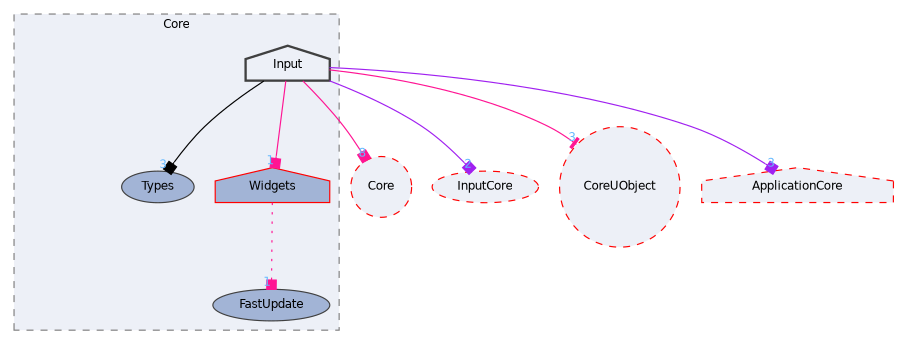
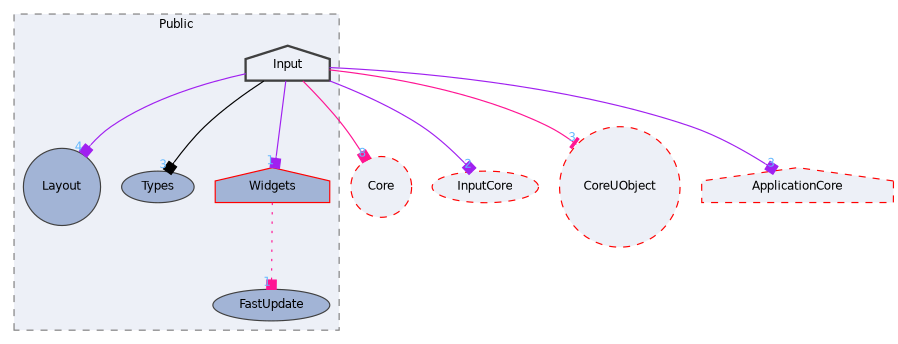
cluster "Core": label "Core" -> "Public"
edge "Input" -> "Widgets": color deeppink -> purple
node "Layout": added
